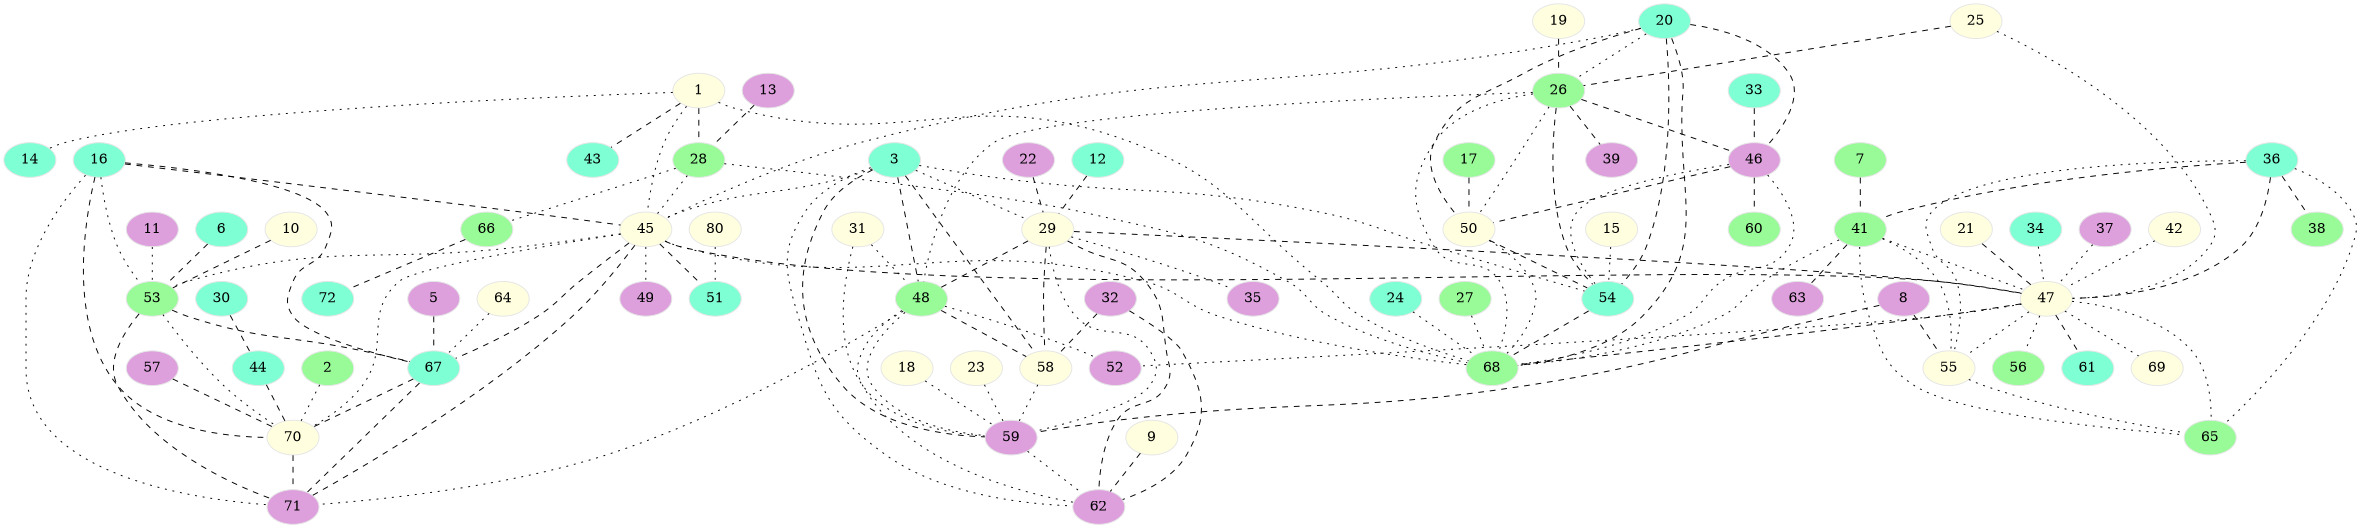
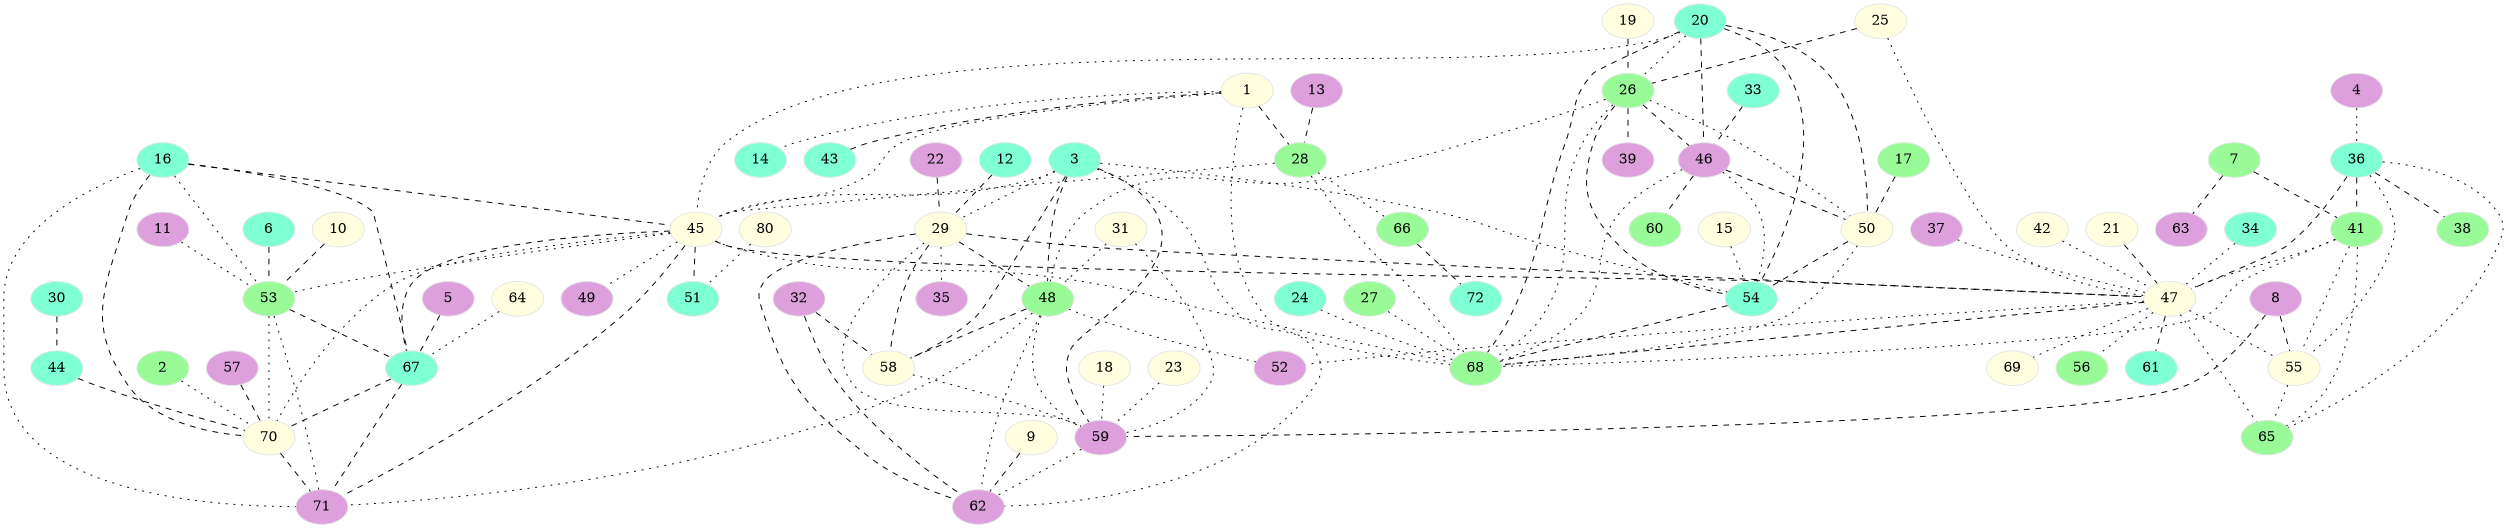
node "4": added
edge "41" -- "63": now "7" -- "63"
edge "53" -- "71": style dashed -> dotted
